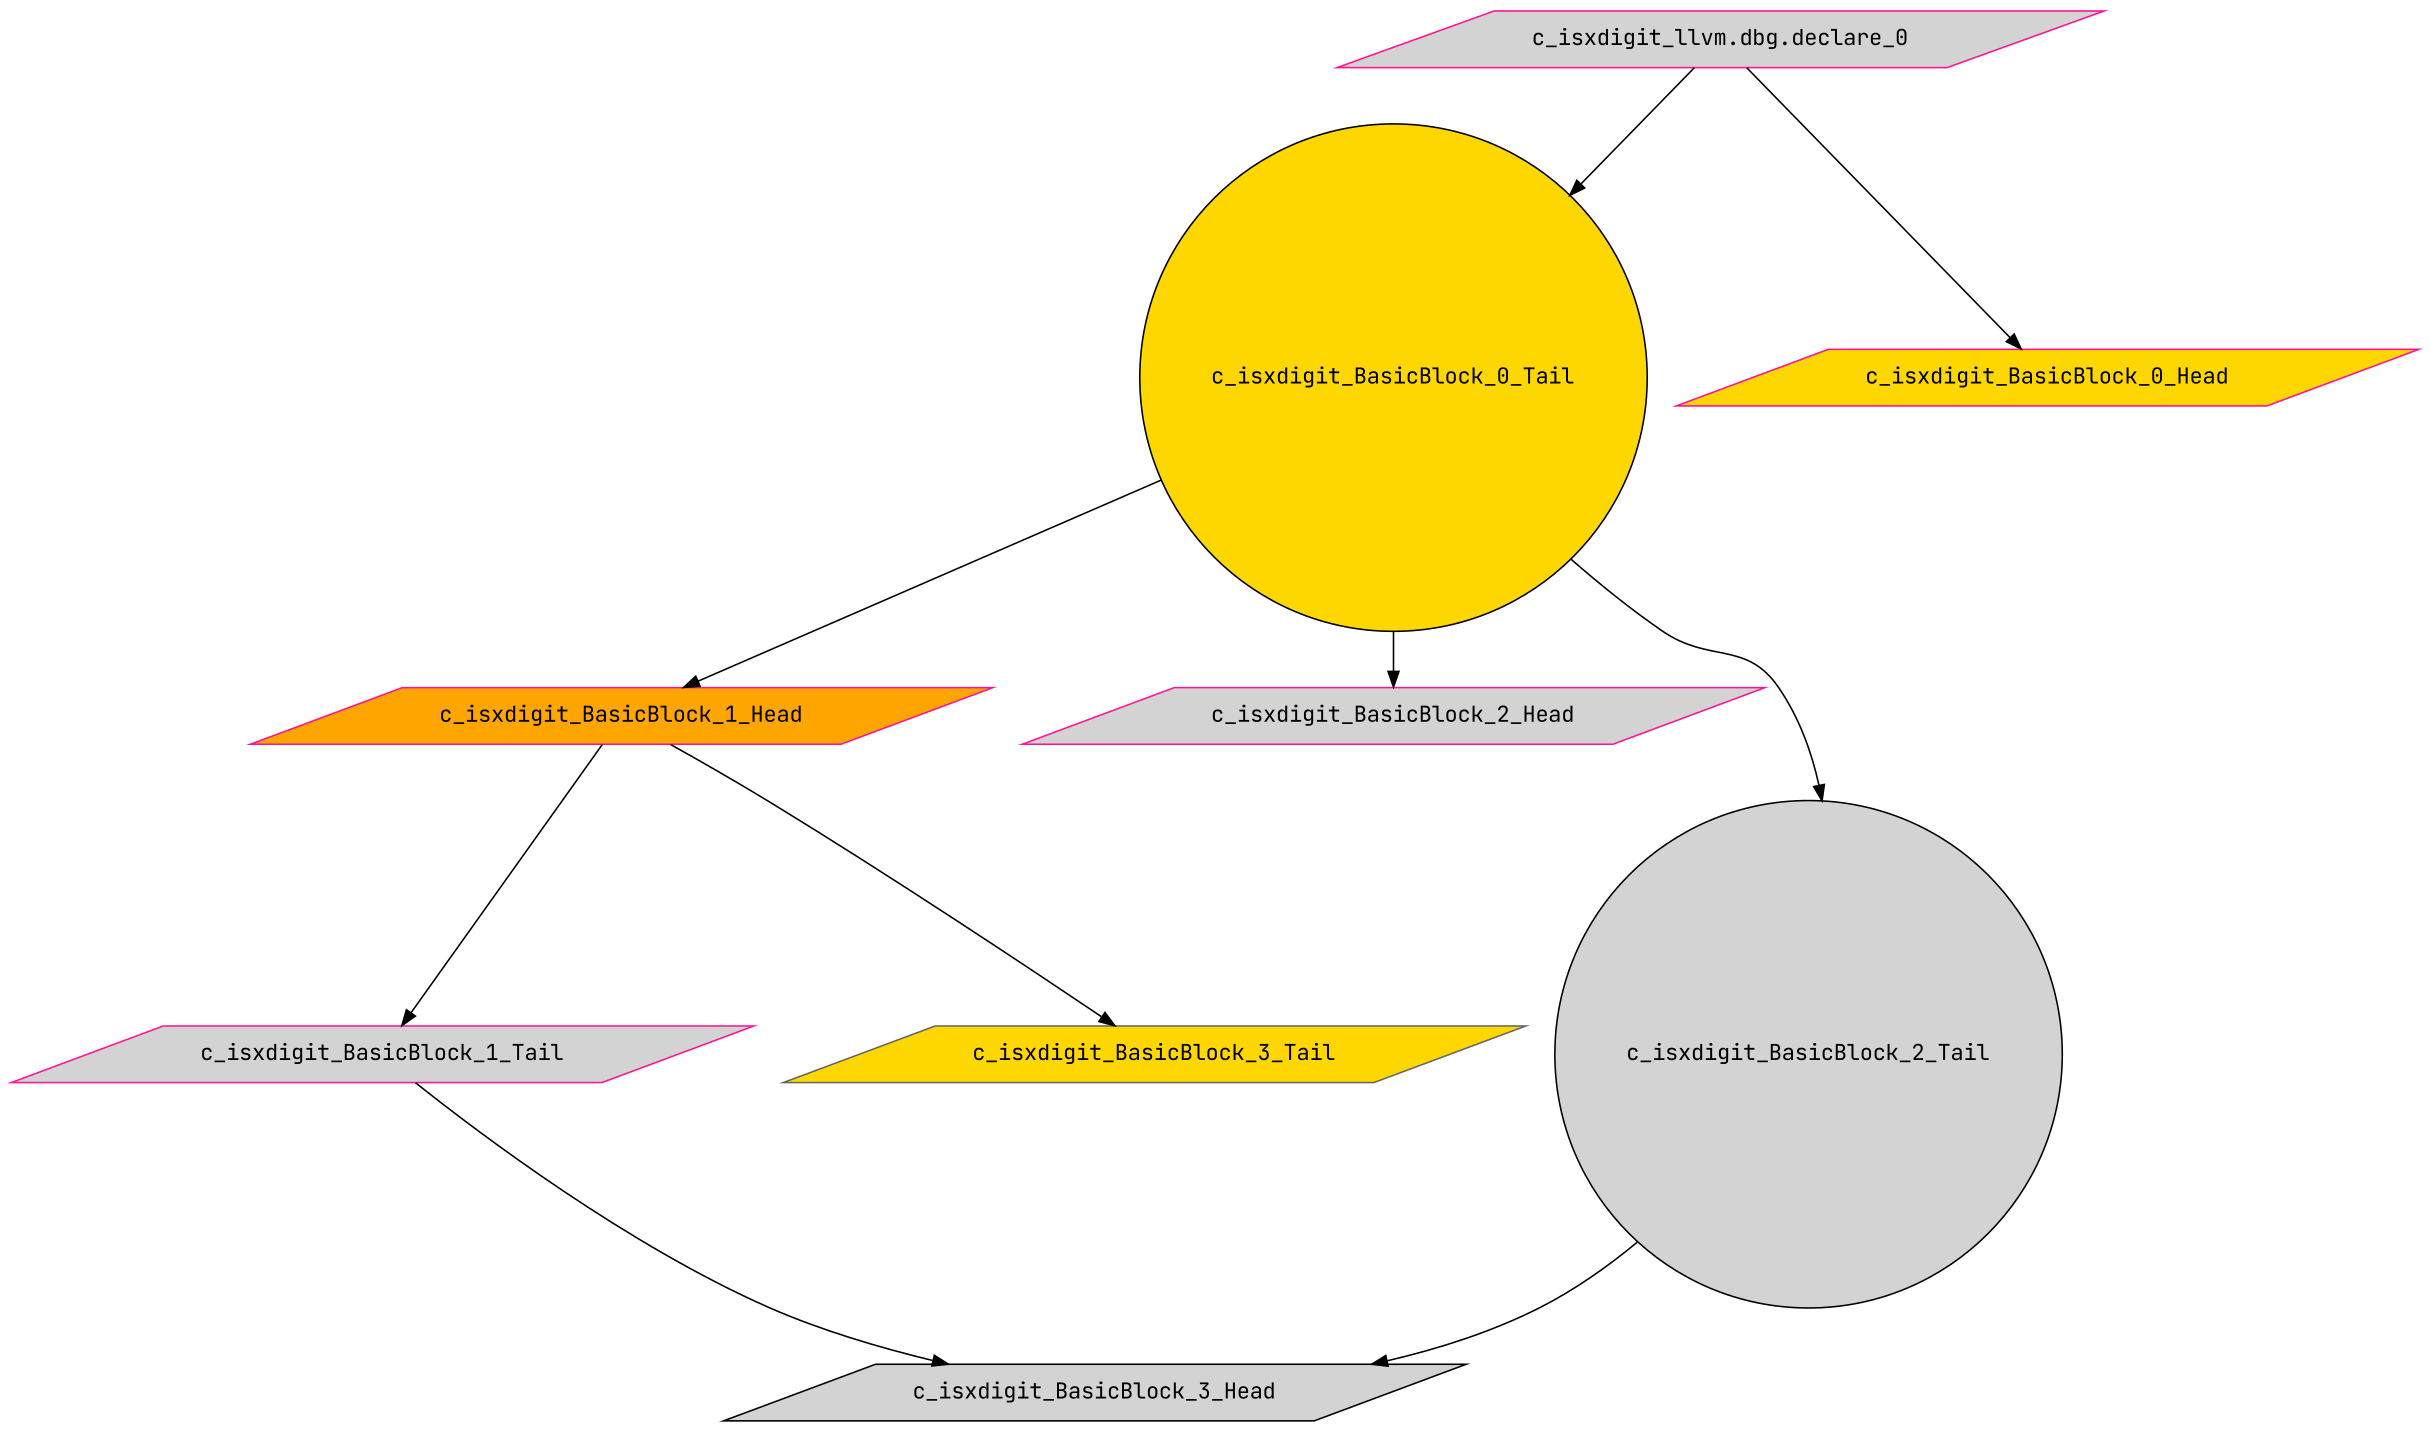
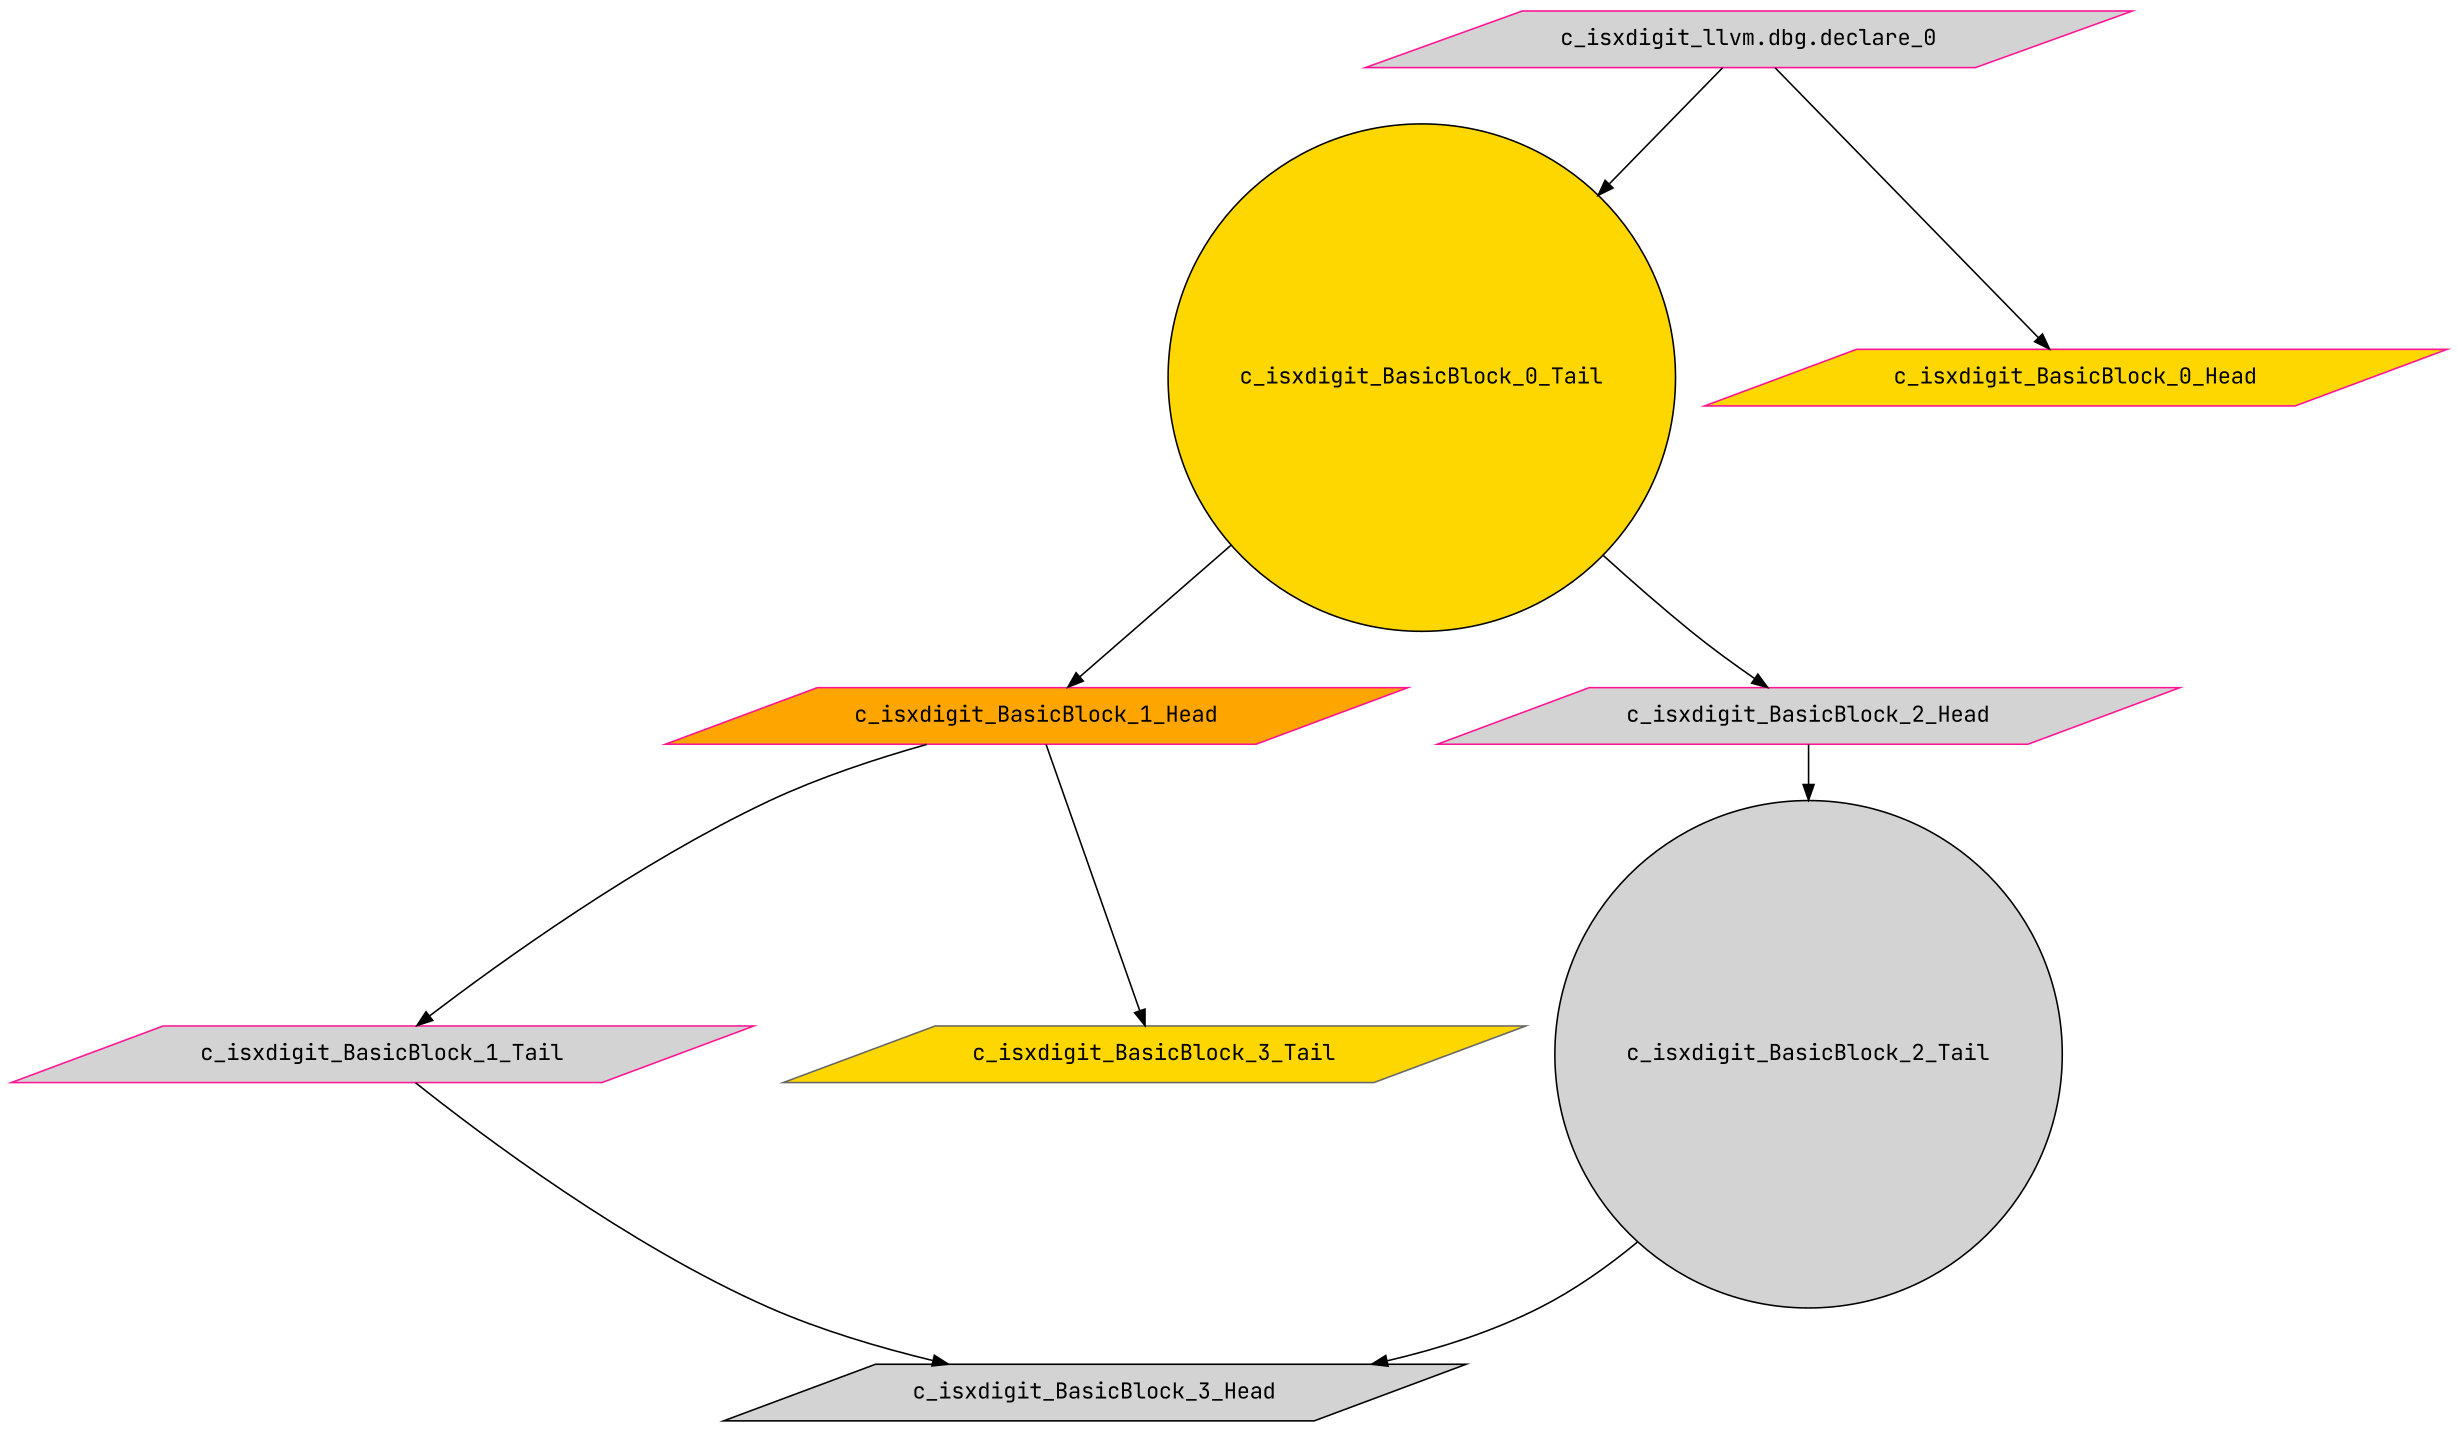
edge "c_isxdigit_BasicBlock_0_Tail" -> "c_isxdigit_BasicBlock_2_Tail": now "c_isxdigit_BasicBlock_2_Head" -> "c_isxdigit_BasicBlock_2_Tail"
